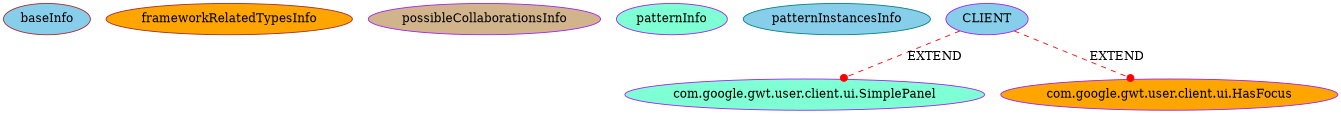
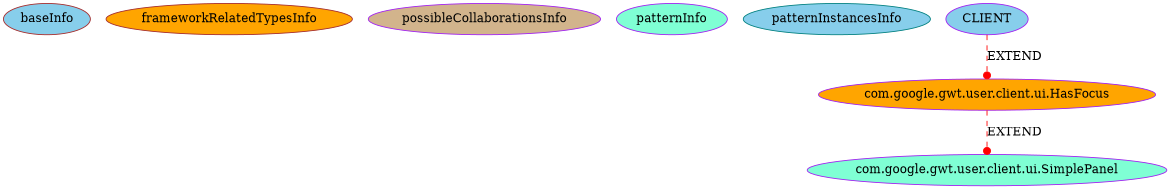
edge "CLIENT" -> "com.google.gwt.user.client.ui.SimplePanel": now "com.google.gwt.user.client.ui.HasFocus" -> "com.google.gwt.user.client.ui.SimplePanel"
